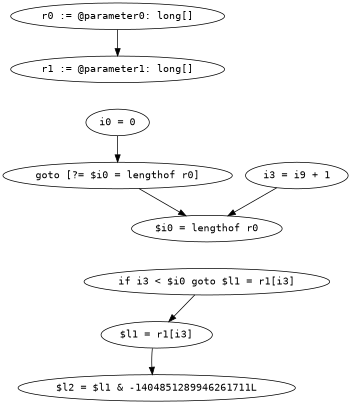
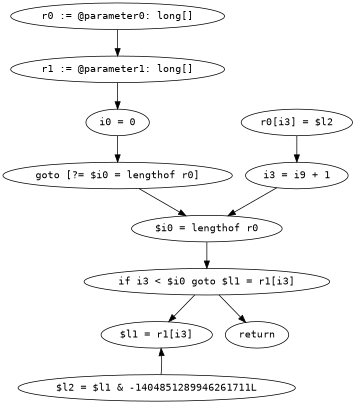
edge "r1 := @parameter1: long[]" -> "i0 = 0": added
node "r0[i3] = $l2": added
edge "$i0 = lengthof r0" -> "if i3 < $i0 goto $l1 = r1[i3]": added
node "return": added
edge "$l1 = r1[i3]" -> "$l2 = $l1 & -1404851289946261711L": reversed
